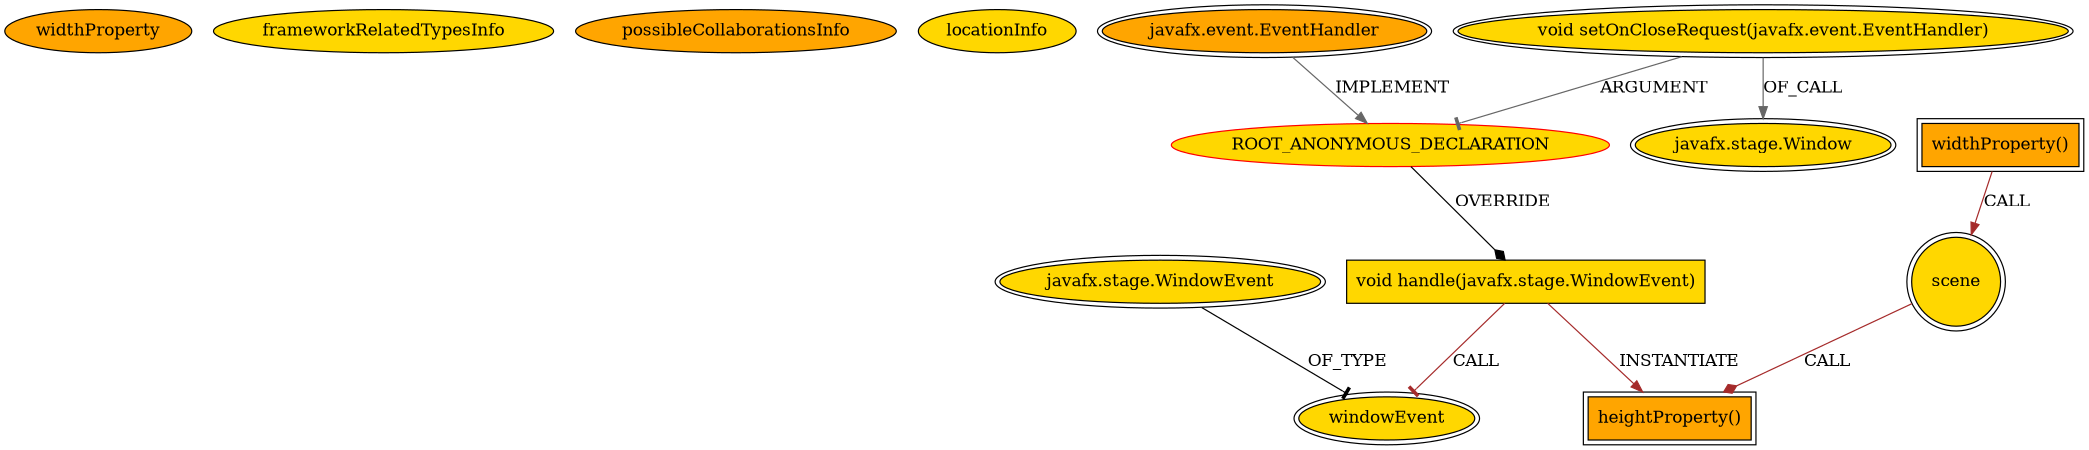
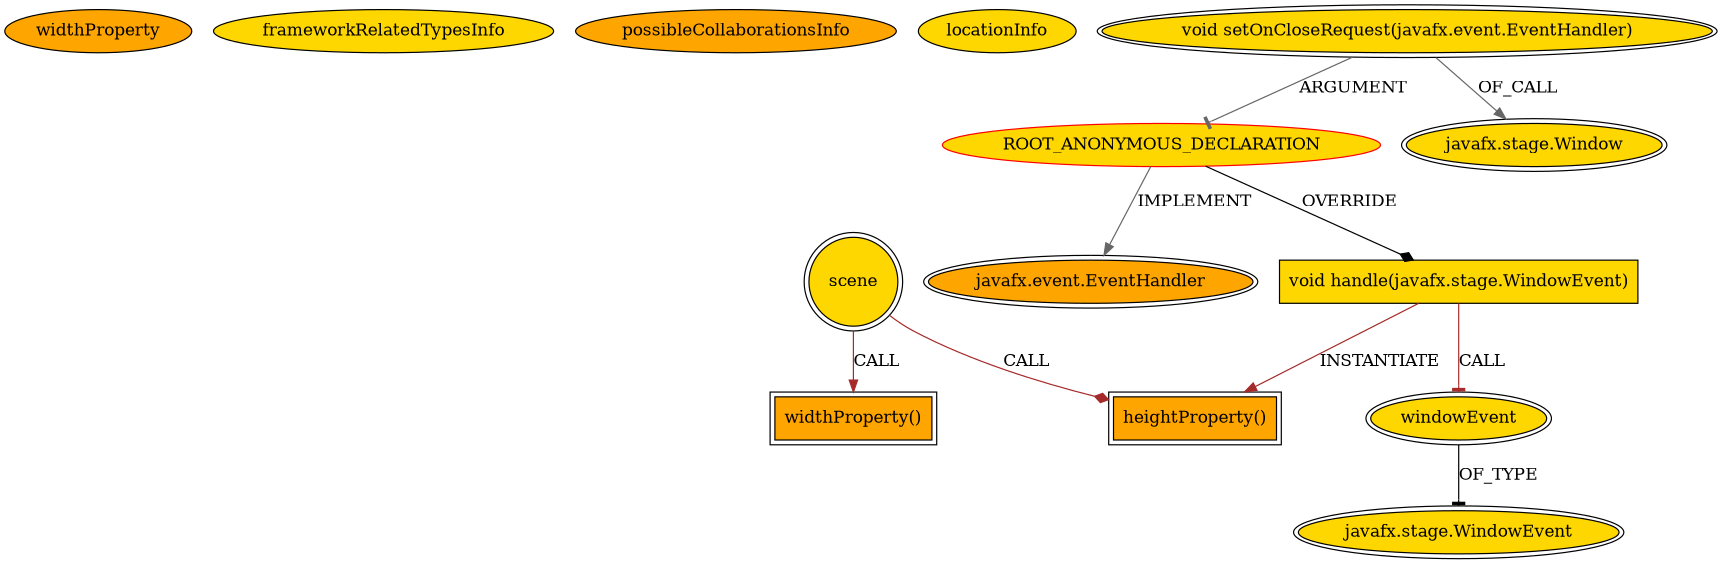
edge "javafx.event.EventHandler" -> "ROOT_ANONYMOUS_DECLARATION": reversed
edge "widthProperty()" -> "scene": reversed
edge "javafx.stage.WindowEvent" -> "windowEvent": reversed
